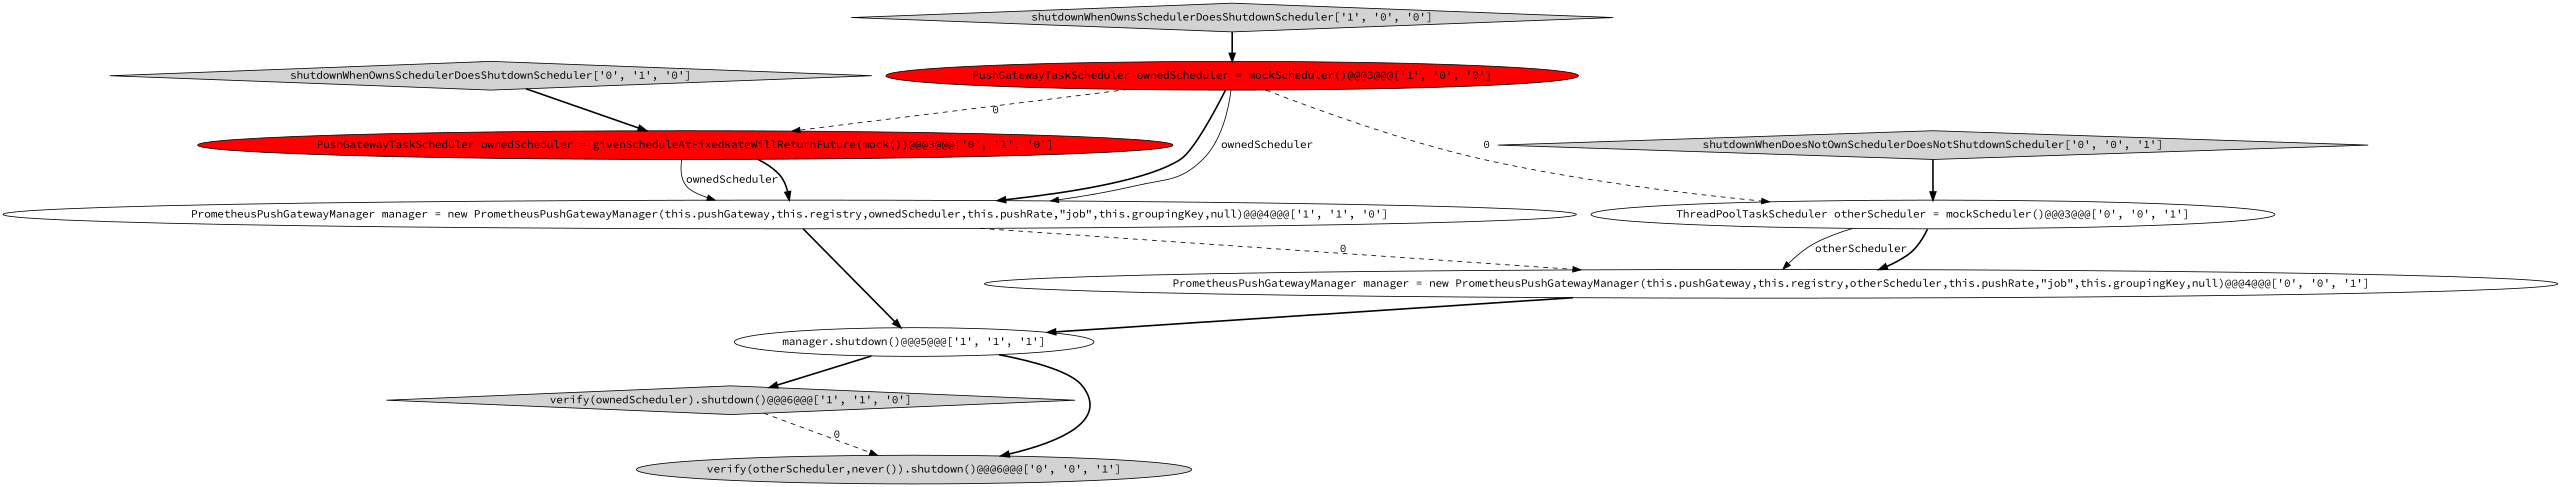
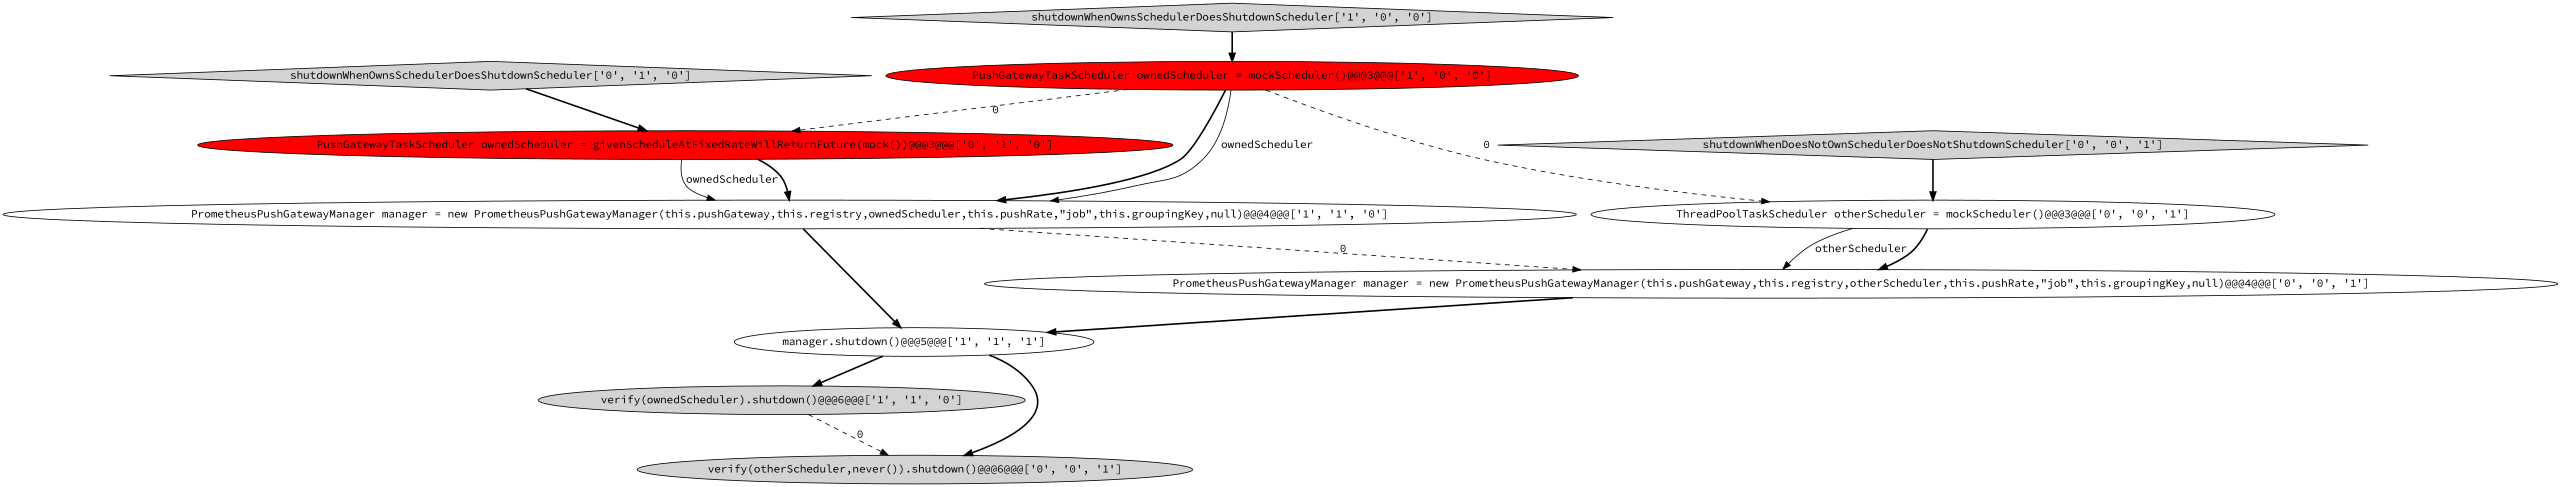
node "verify(ownedScheduler).shutdown()@@@6@@@['1', '1', '0']": shape diamond -> ellipse
